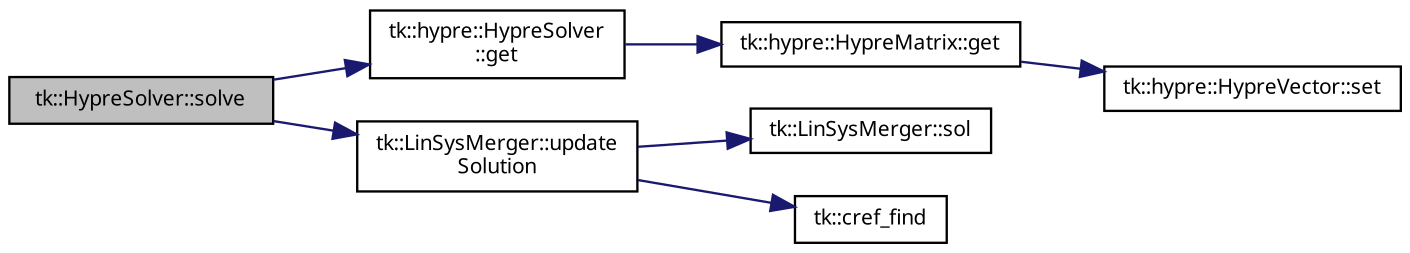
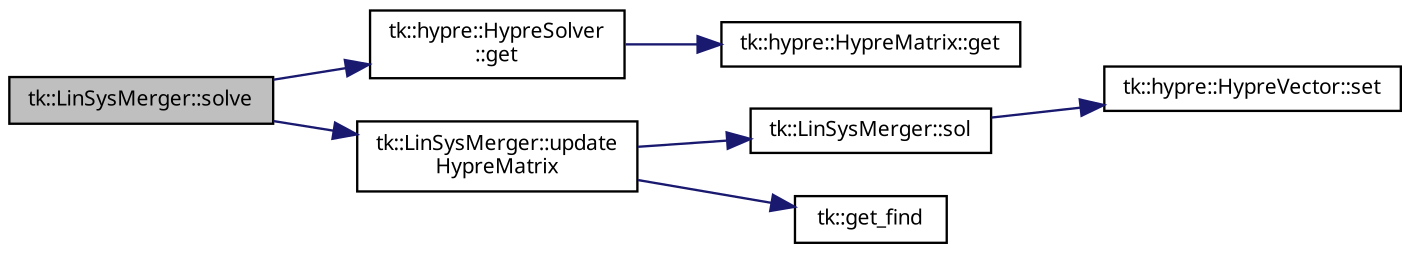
edge "tk::hypre::HypreMatrix::get" -> "tk::hypre::HypreVector::set": now "tk::LinSysMerger::sol" -> "tk::hypre::HypreVector::set"
node "tk::HypreSolver::solve": label "tk::HypreSolver::solve" -> "tk::LinSysMerger::solve"
node "tk::LinSysMerger::update Solution": label "tk::LinSysMerger::update Solution" -> "tk::LinSysMerger::update HypreMatrix"
node "tk::cref_find": label "tk::cref_find" -> "tk::get_find"
